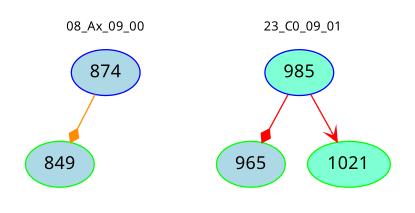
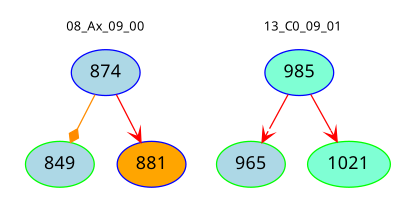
cluster "23_C0_09_01": label "23_C0_09_01" -> "13_C0_09_01"
edge "985" -> "965": arrowhead diamond -> vee
node "881": added
